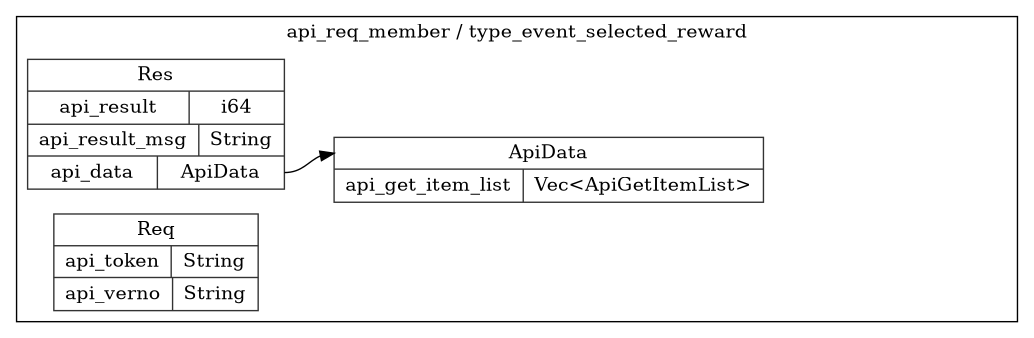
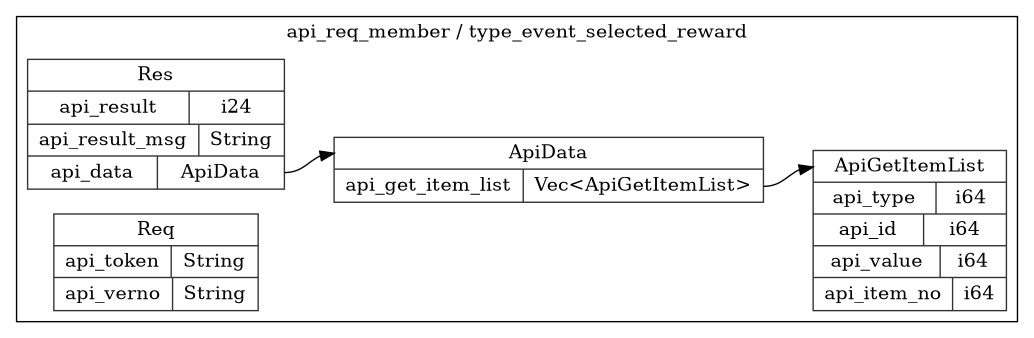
node "Res": text "i64" -> "i24"
node "ApiGetItemList": added
